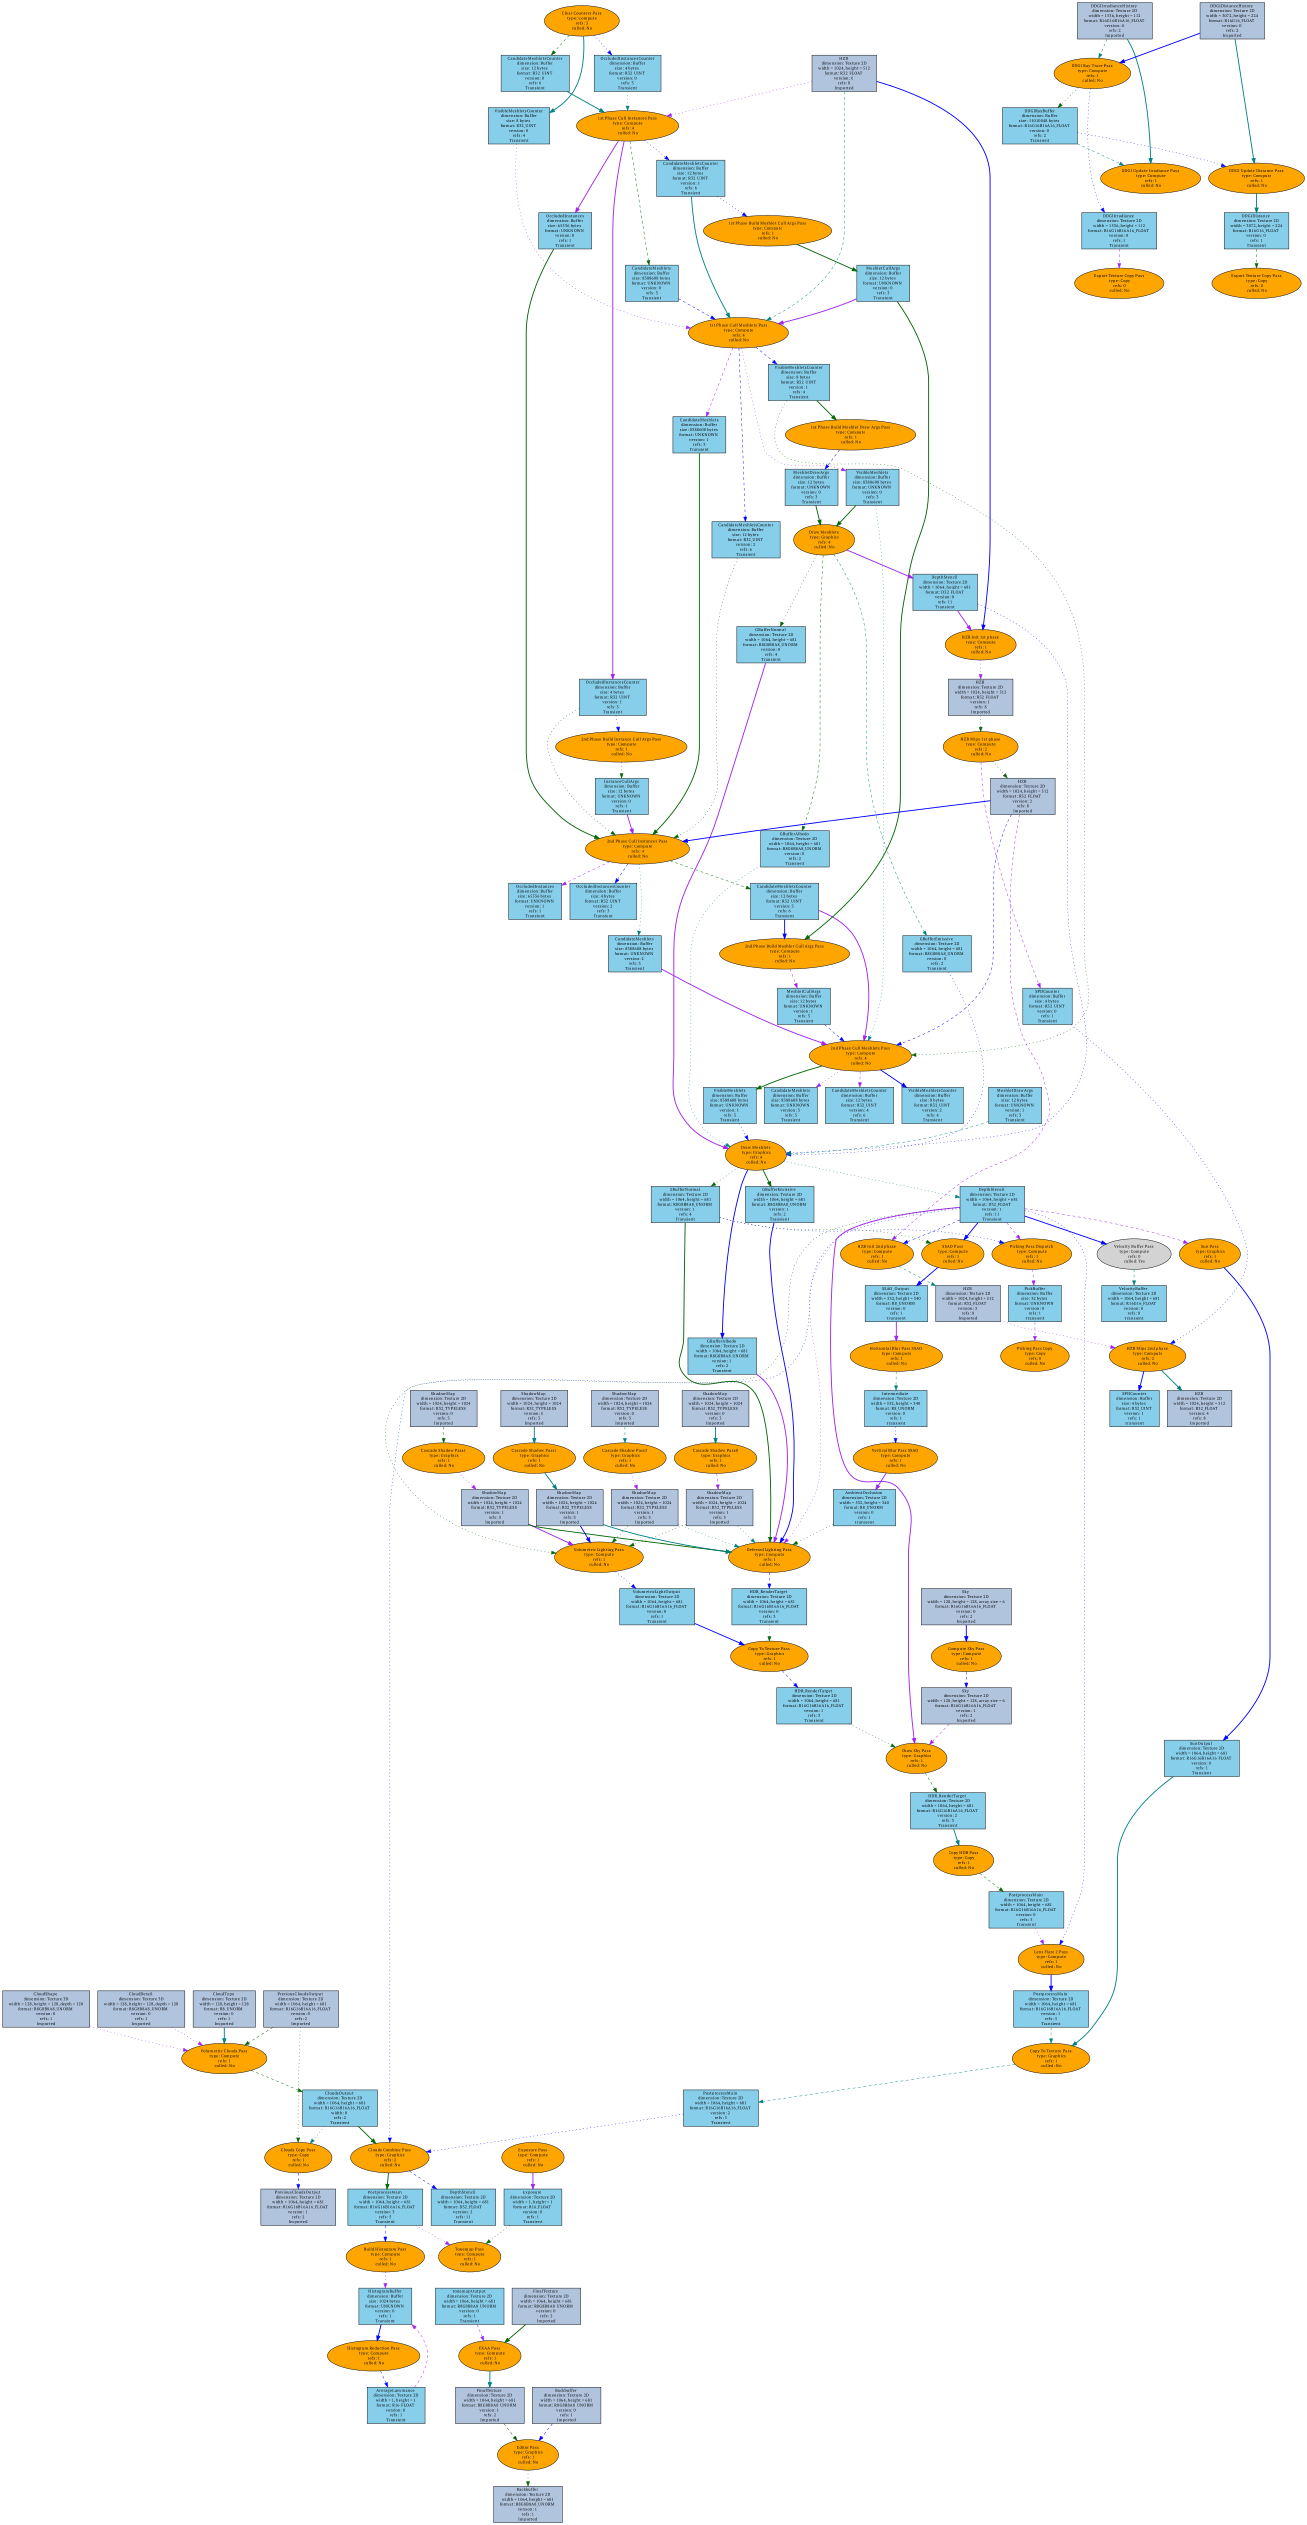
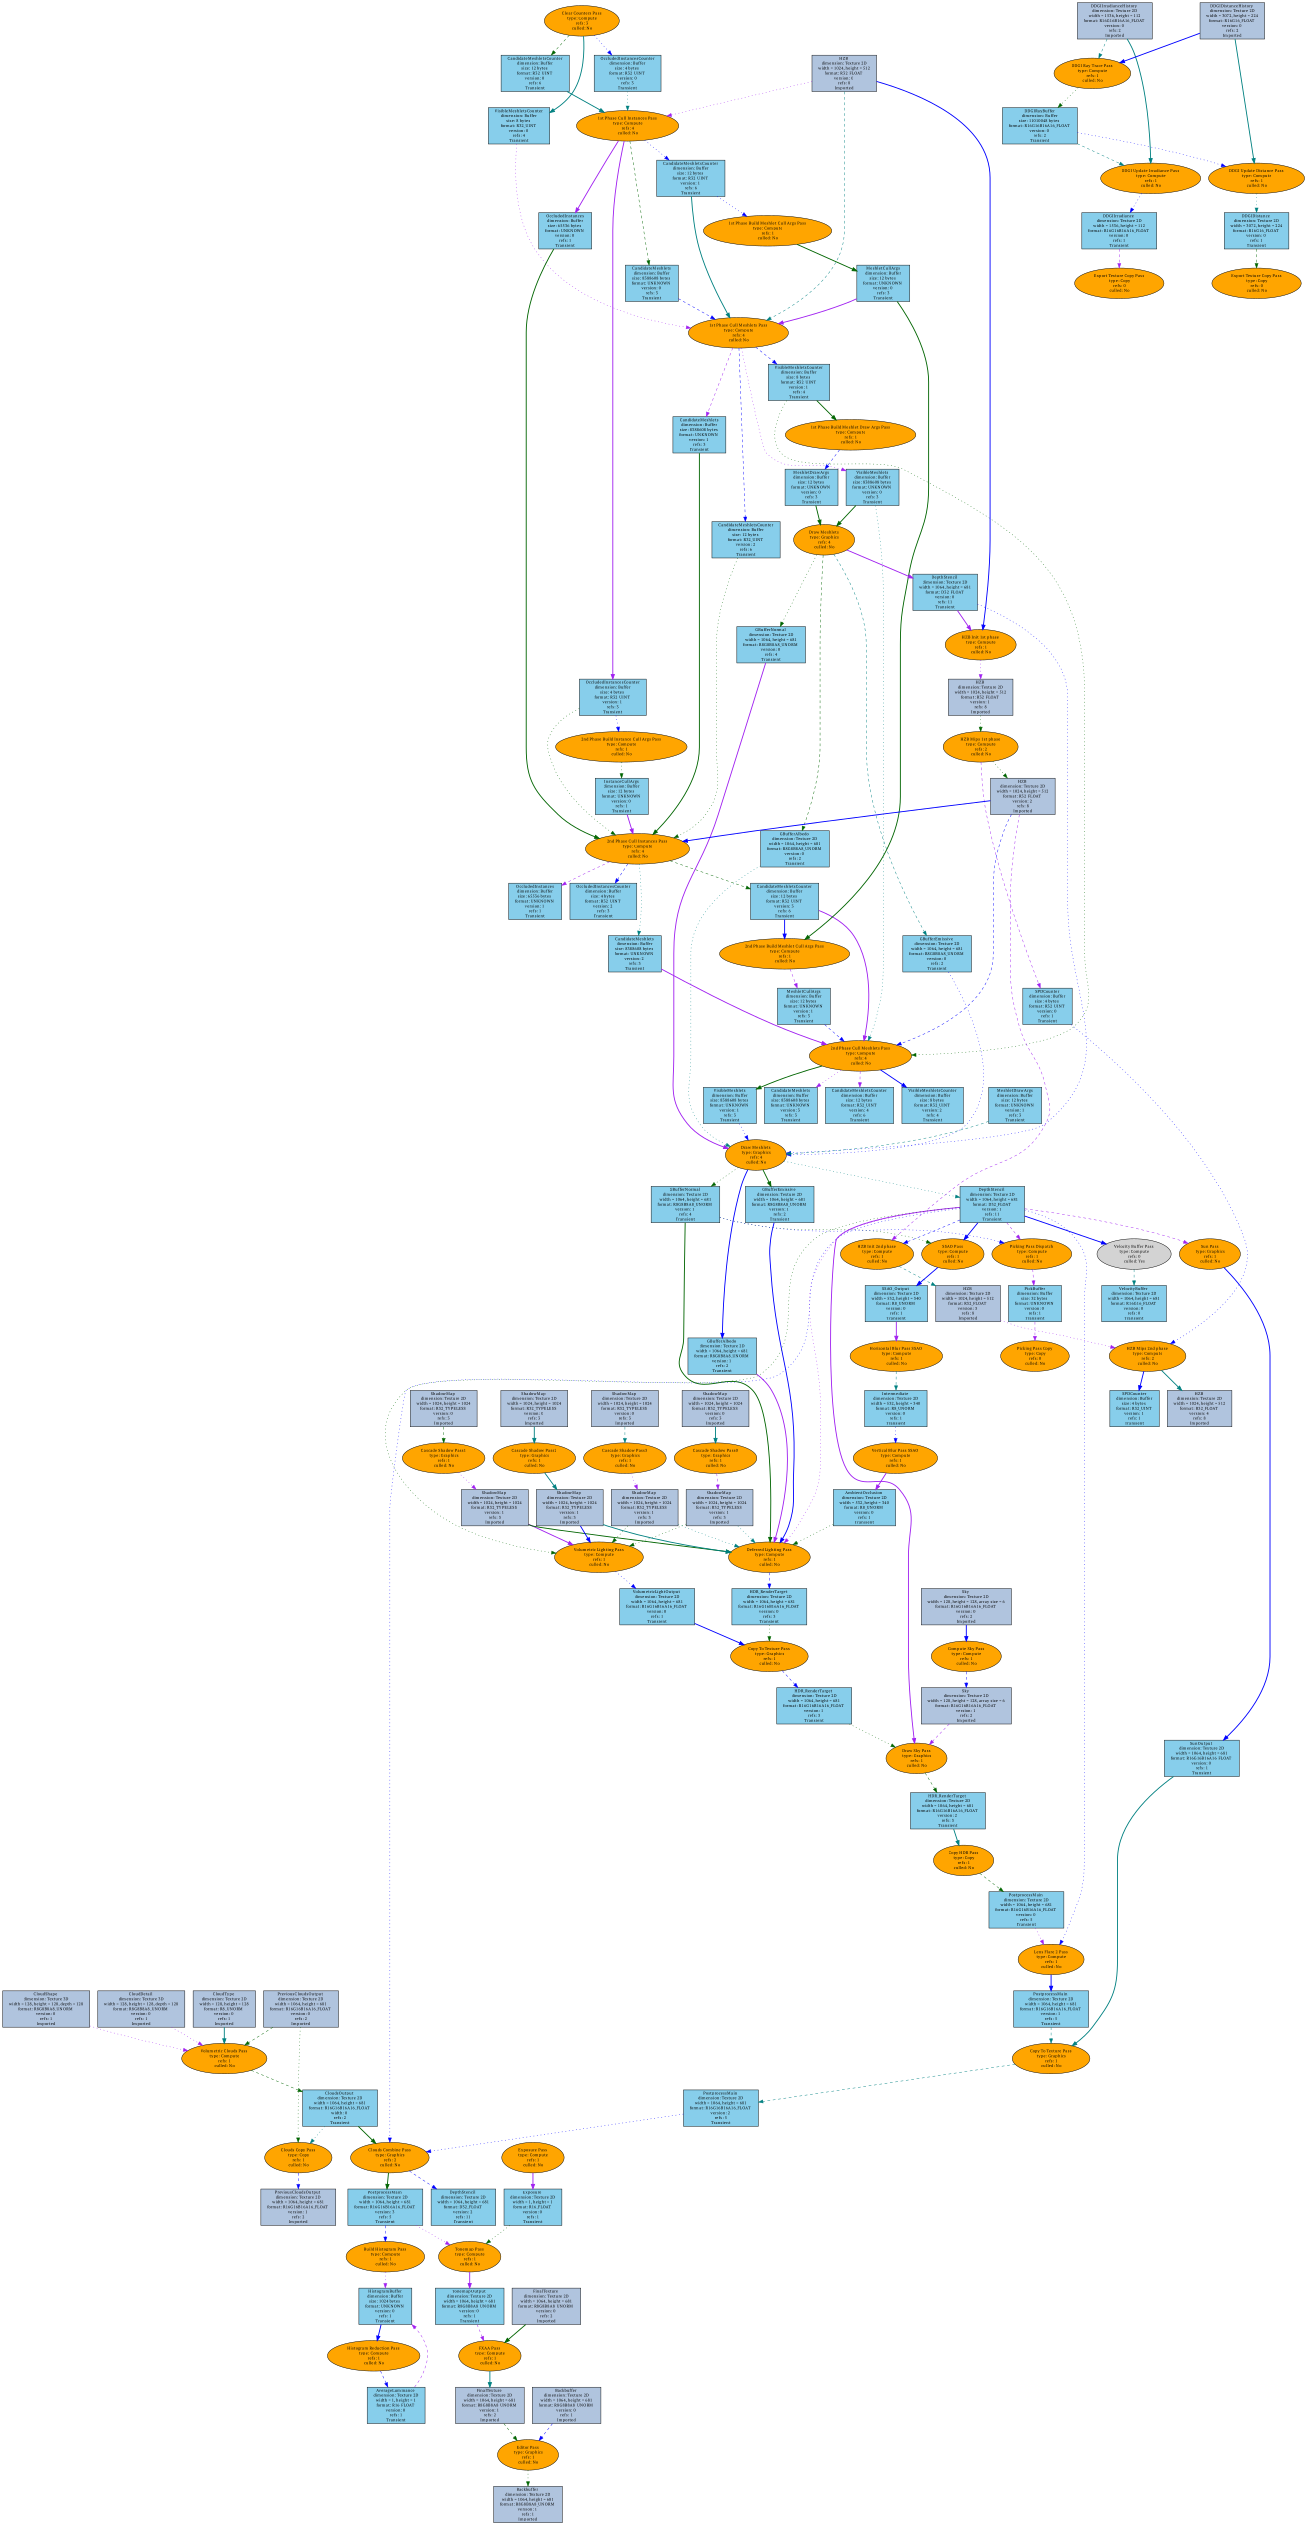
edge "DDGI Ray Trace Pass" -> "DDGIIrradiance": now "DDGI Update Irradiance Pass" -> "DDGIIrradiance"
edge "DDGI Update Distance Pass" -> "DDGIDistance": style bold -> dotted
edge "Tonemap Pass" -> "TonemapOutput": added
